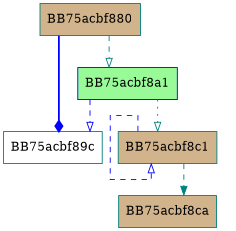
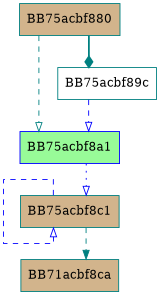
edge "BB75acbf880" -> "BB75acbf89c": color blue -> teal
edge "BB75acbf8a1" -> "BB75acbf89c": reversed
edge "BB75acbf8a1" -> "BB75acbf8c1": color teal -> blue
node "BB75acbf8ca": label "BB75acbf8ca" -> "BB71acbf8ca"
